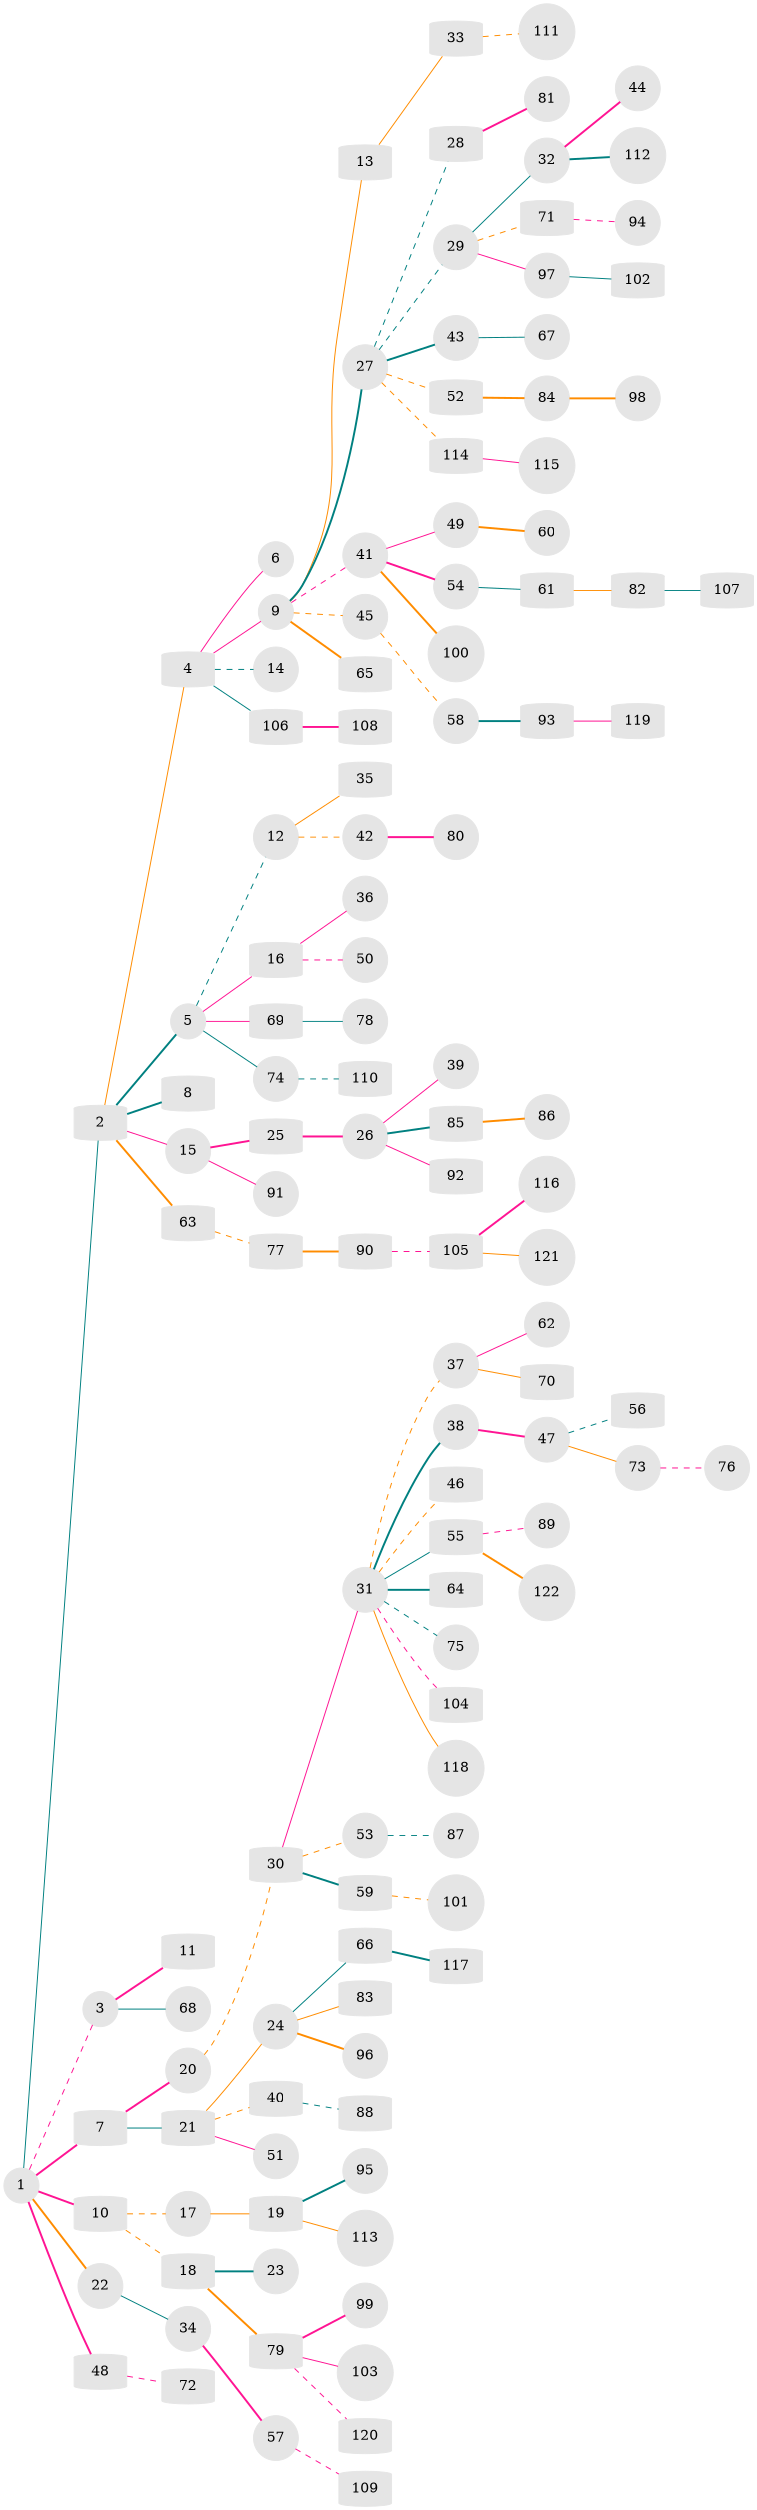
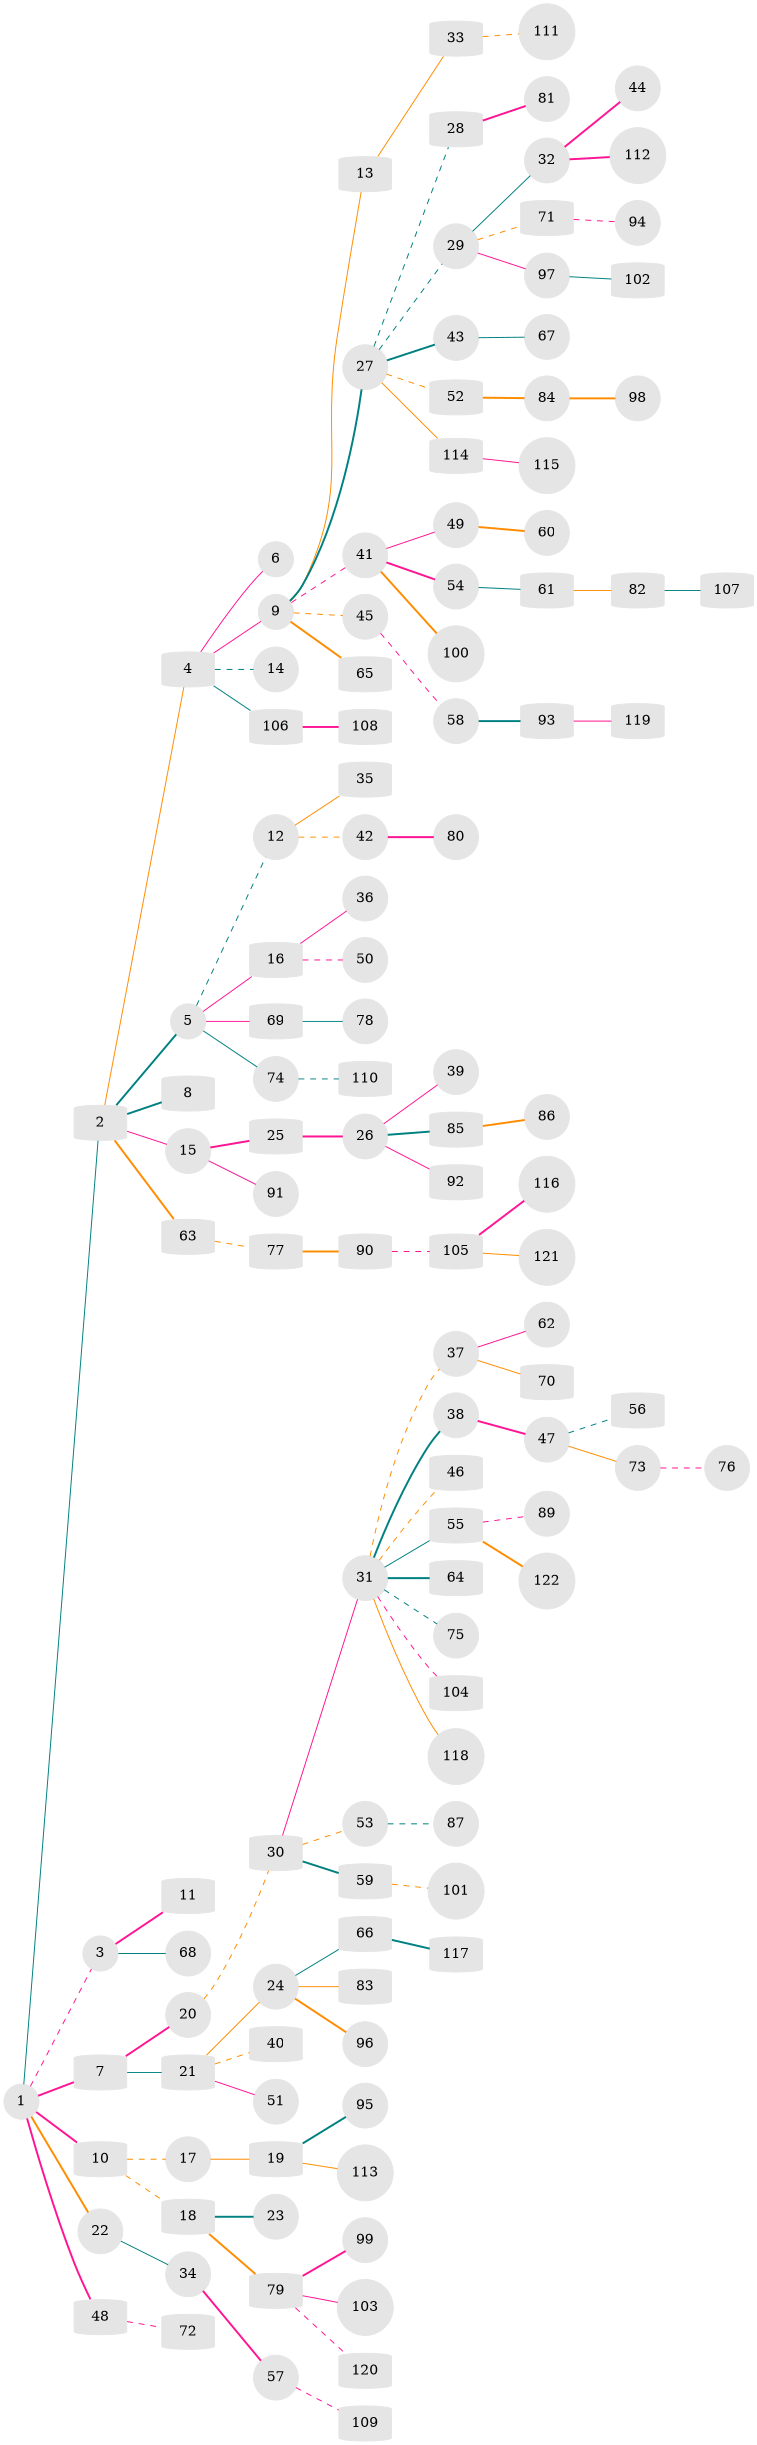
edge "112" -- "32": color teal -> deeppink
edge "27" -- "114": style dashed -> solid
edge "45" -- "58": color darkorange -> deeppink
node "88": removed
